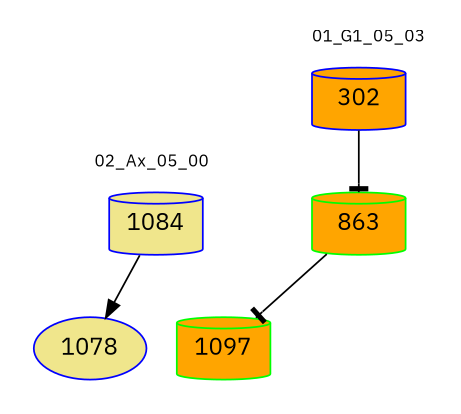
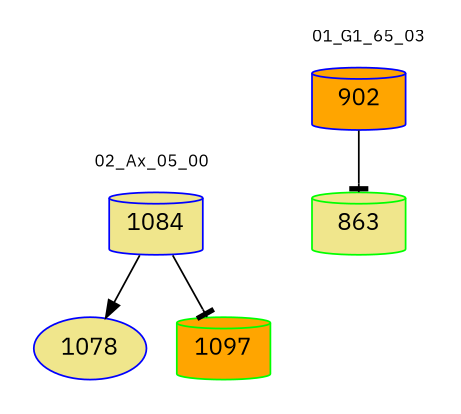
cluster "01_G1_05_03": label "01_G1_05_03" -> "01_G1_65_03"
node "302": label "302" -> "902"
node "863": fillcolor orange -> khaki
edge "863" -> "1097": now "1084" -> "1097"
